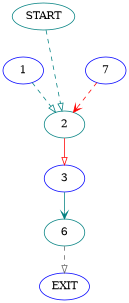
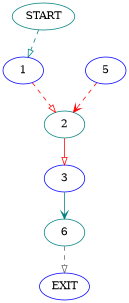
edge "START" -> "2": now "START" -> "1"
node "7": label "7" -> "5"
edge "1" -> "2": color teal -> red
